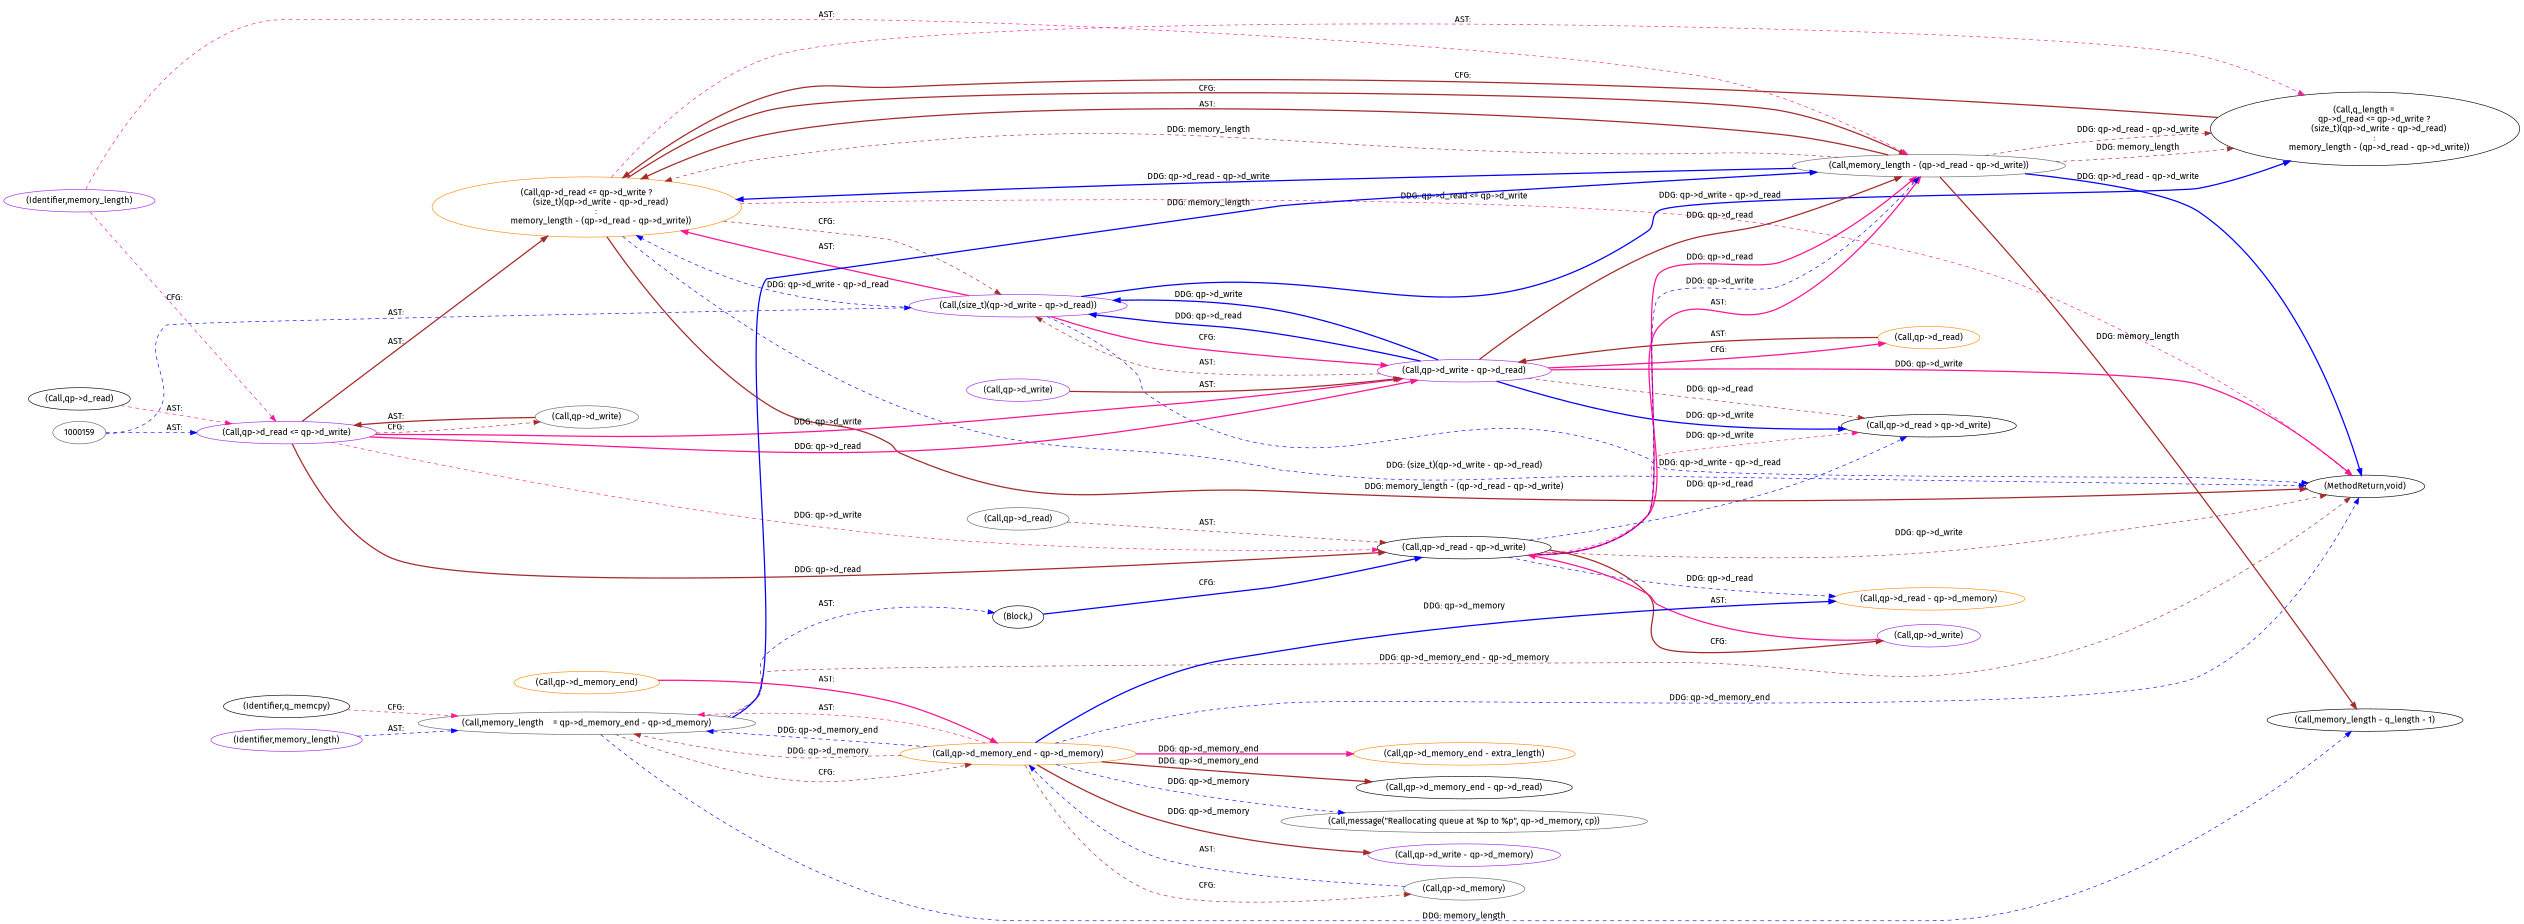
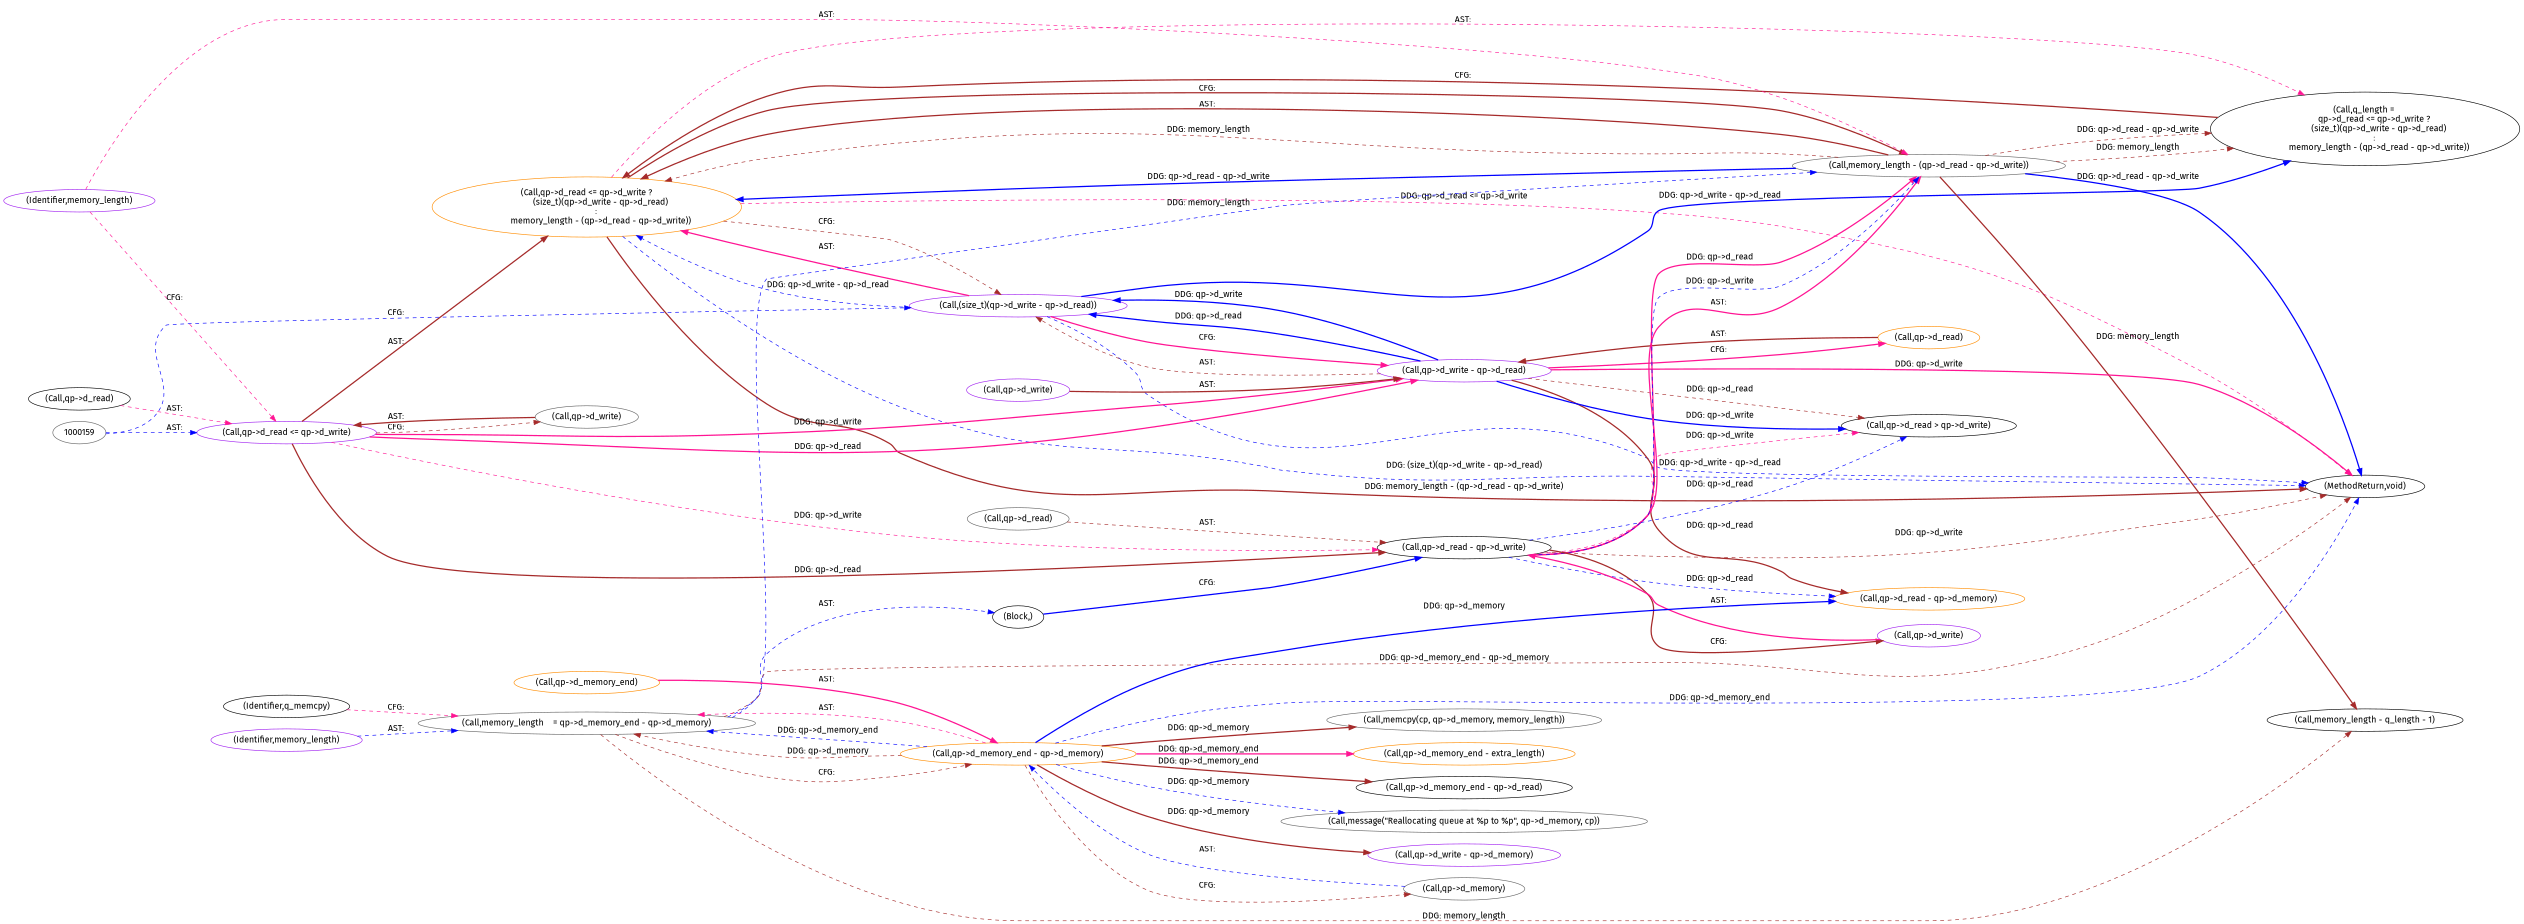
edge "(Call,memory_length    = qp->d_memory_end - qp->d_memory)" -> "(Call,memory_length - (qp->d_read - qp->d_write))": style bold -> dashed
edge "(Call,qp->d_write - qp->d_read)" -> "(Call,memory_length - (qp->d_read - qp->d_write))": now "(Call,qp->d_write - qp->d_read)" -> "(Call,qp->d_read - qp->d_memory)"
edge "1000159" -> "(Call,(size_t)(qp->d_write - qp->d_read))": label "AST: " -> "CFG: "
node "(Call,memcpy(cp, qp->d_memory, memory_length))": added
edge "(Call,memory_length    = qp->d_memory_end - qp->d_memory)" -> "(Call,memory_length - q_length - 1)": color blue -> brown
